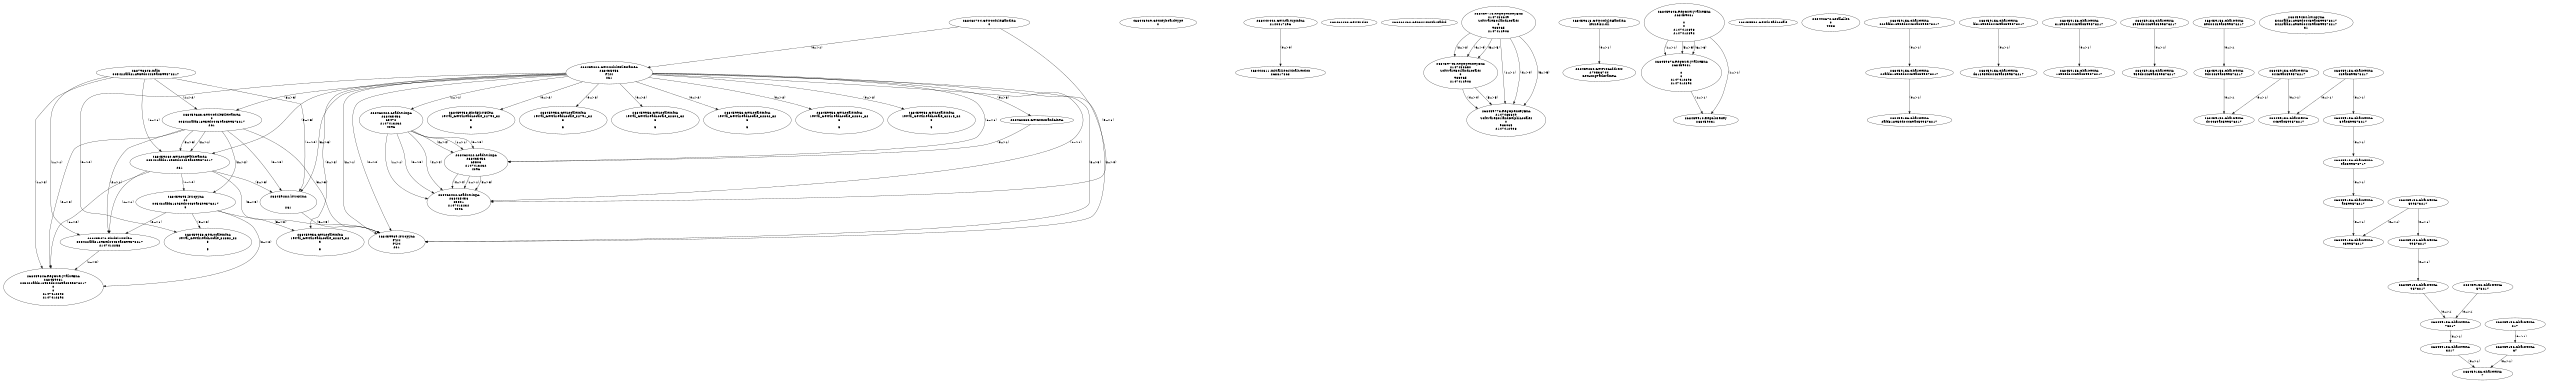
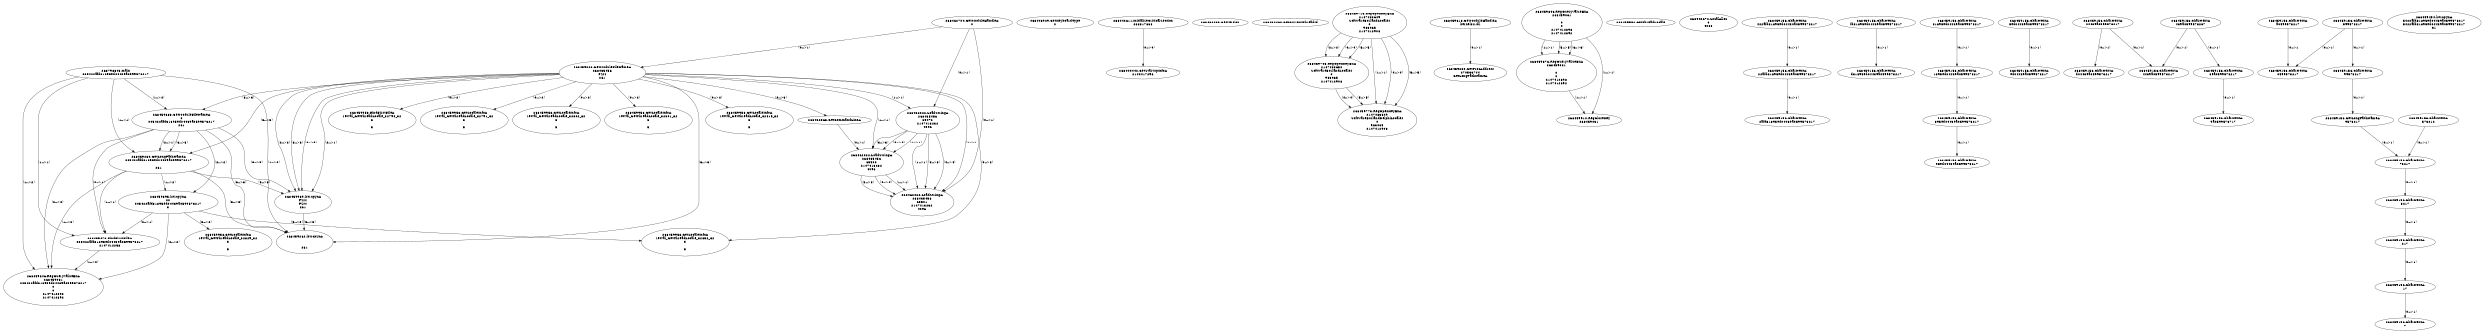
edge "268440442.GetStartupInfoA 2140417296" -> "268442611.InitializeCriticalSection 268817868": reversed
edge "268462704.GetModuleHandleA 0" -> "268462022.LoadStringA 268435456 65472 2147413232 4096": added, label "(0-->1)"
node "268459156.CharNextA 439a0599573217": label "268459156.CharNextA 439a0599573217" -> "268459156.CharNextA 439a0599573237"
edge "268459026.GetModuleFileNameA 268435456 PZM 261" -> "268459958.GetLocaleInfoA retval_GetThreadLocale_32829_32 3 5": removed, label "(0-->2)"
edge "268459156.CharNextA 1895ed04439a0599573217" -> "268459156.CharNextA 895ed04439a0599573217": added, label "(0-->1)"
edge "268459156.CharNextA ed04439a0599573217" -> "268459156.CharNextA d04439a0599573217": removed, label "(0-->1)"
node "268459958.GetLocaleInfoA retval_GetThreadLocale_32808_32 3 5": removed
edge "268459156.CharNextA 9a0599573717" -> "268459156.CharNextA a0599573217": removed, label "(0-->1)"
edge "268459282.lstrcpynA 261" -> "268459939.lstrcpynA PZM PZM 261": reversed
node "268459156.CharNextA 9573217": label "268459156.CharNextA 9573217" -> "268459156.GetLongPathNameA 9573217"
node "268459156.CharNextA 573217": label "268459156.CharNextA 573217" -> "268459156.CharNextA 573212"
node "268459156.CharNextA 67": label "268459156.CharNextA 67" -> "268459156.CharNextA 17"
edge "268459156.CharNextA 3217" -> "268459156.CharNextA 7": now "268459156.CharNextA 3217" -> "268459156.CharNextA 217"
